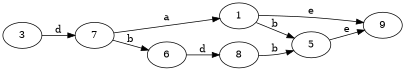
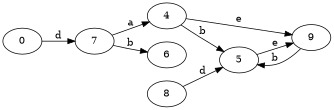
node "1": label "1" -> "4"
node "3": label "3" -> "0"
edge "8" -> "5": label "b" -> "d"
edge "6" -> "8": removed, label "d"
edge "9" -> "5": added, label "b"
